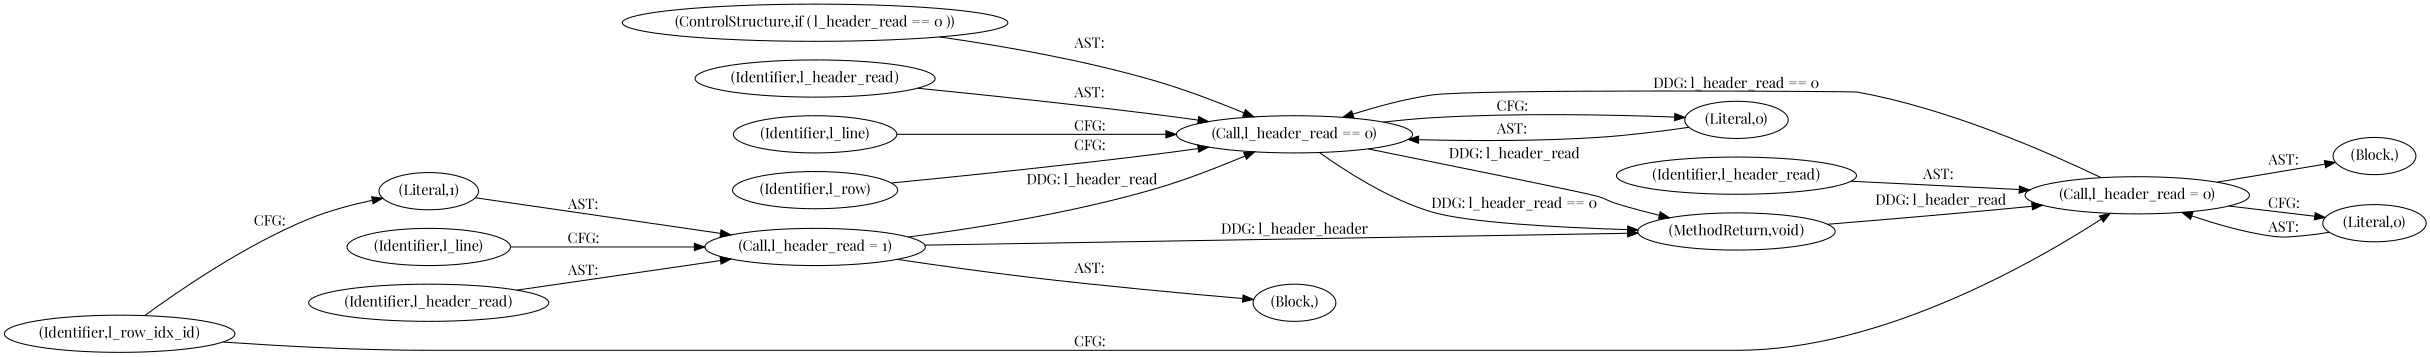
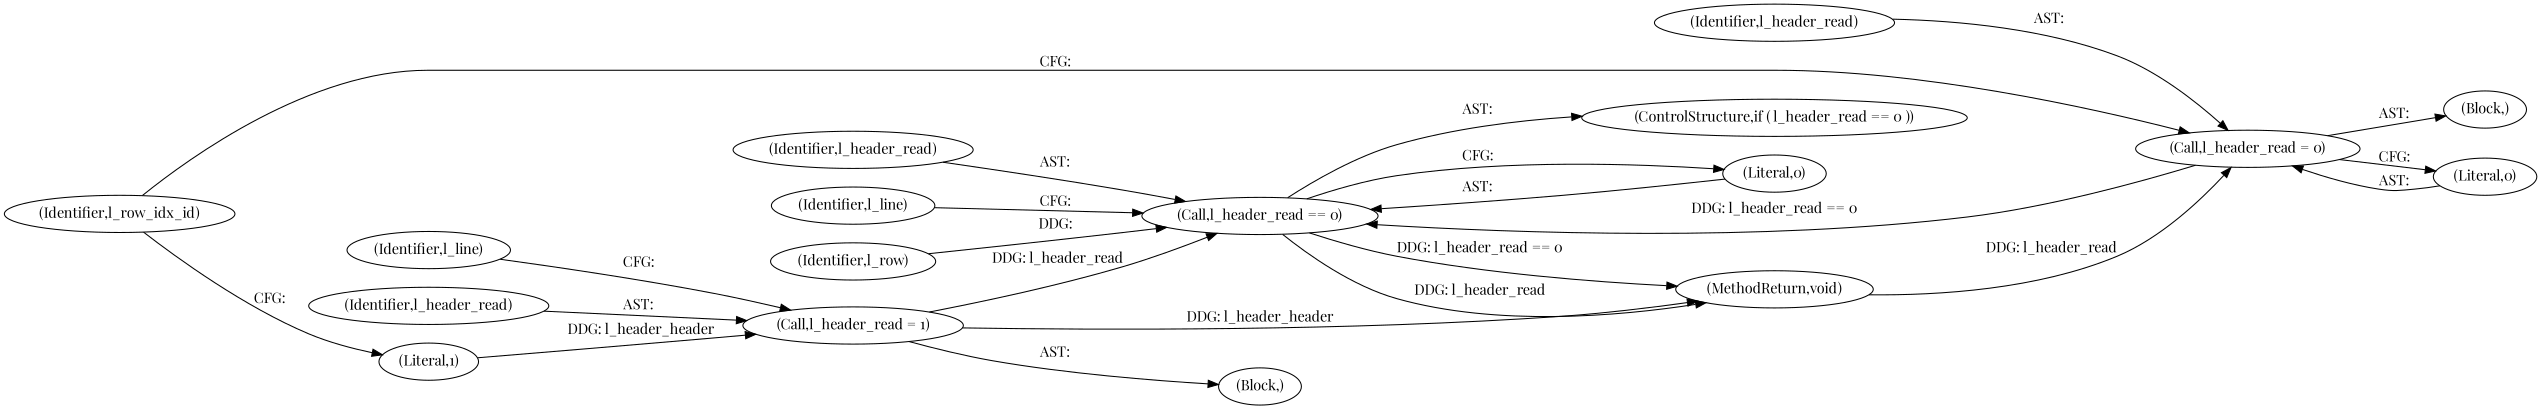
edge "(ControlStructure,if ( l_header_read == 0 ))" -> "(Call,l_header_read == 0)": reversed
edge "(Identifier,l_row)" -> "(Call,l_header_read == 0)": label "CFG: " -> "DDG: "
edge "(Literal,1)" -> "(Call,l_header_read = 1)": label "AST: " -> "DDG: l_header_header"
